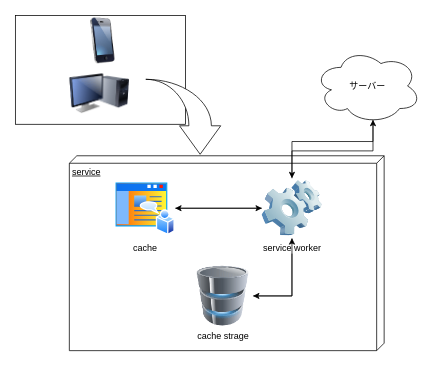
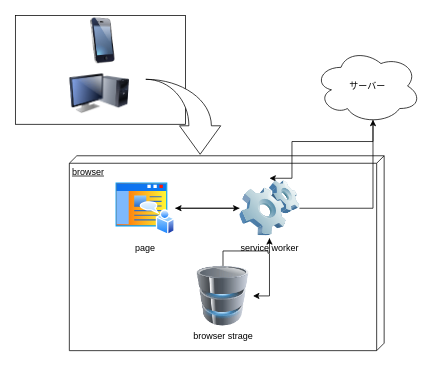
node "service": label "service" -> "browser"
node "service worker": moved (292, 208) -> (270, 208)
node "cache": label "cache" -> "page"
node "cache strage": label "cache strage" -> "browser strage"
